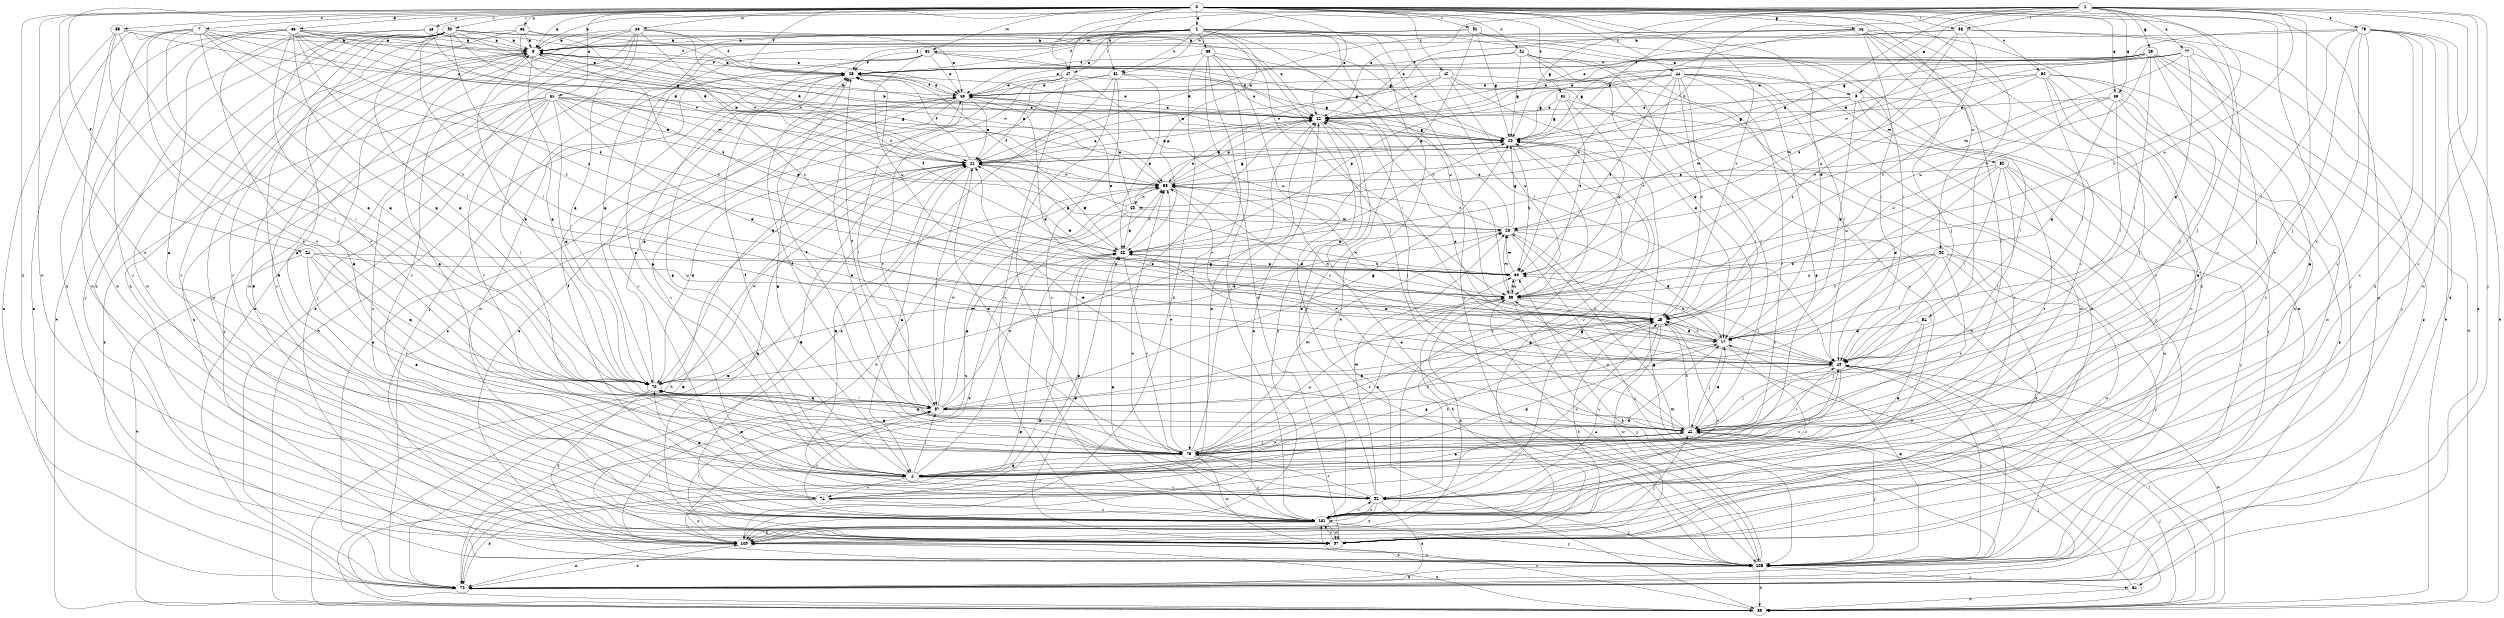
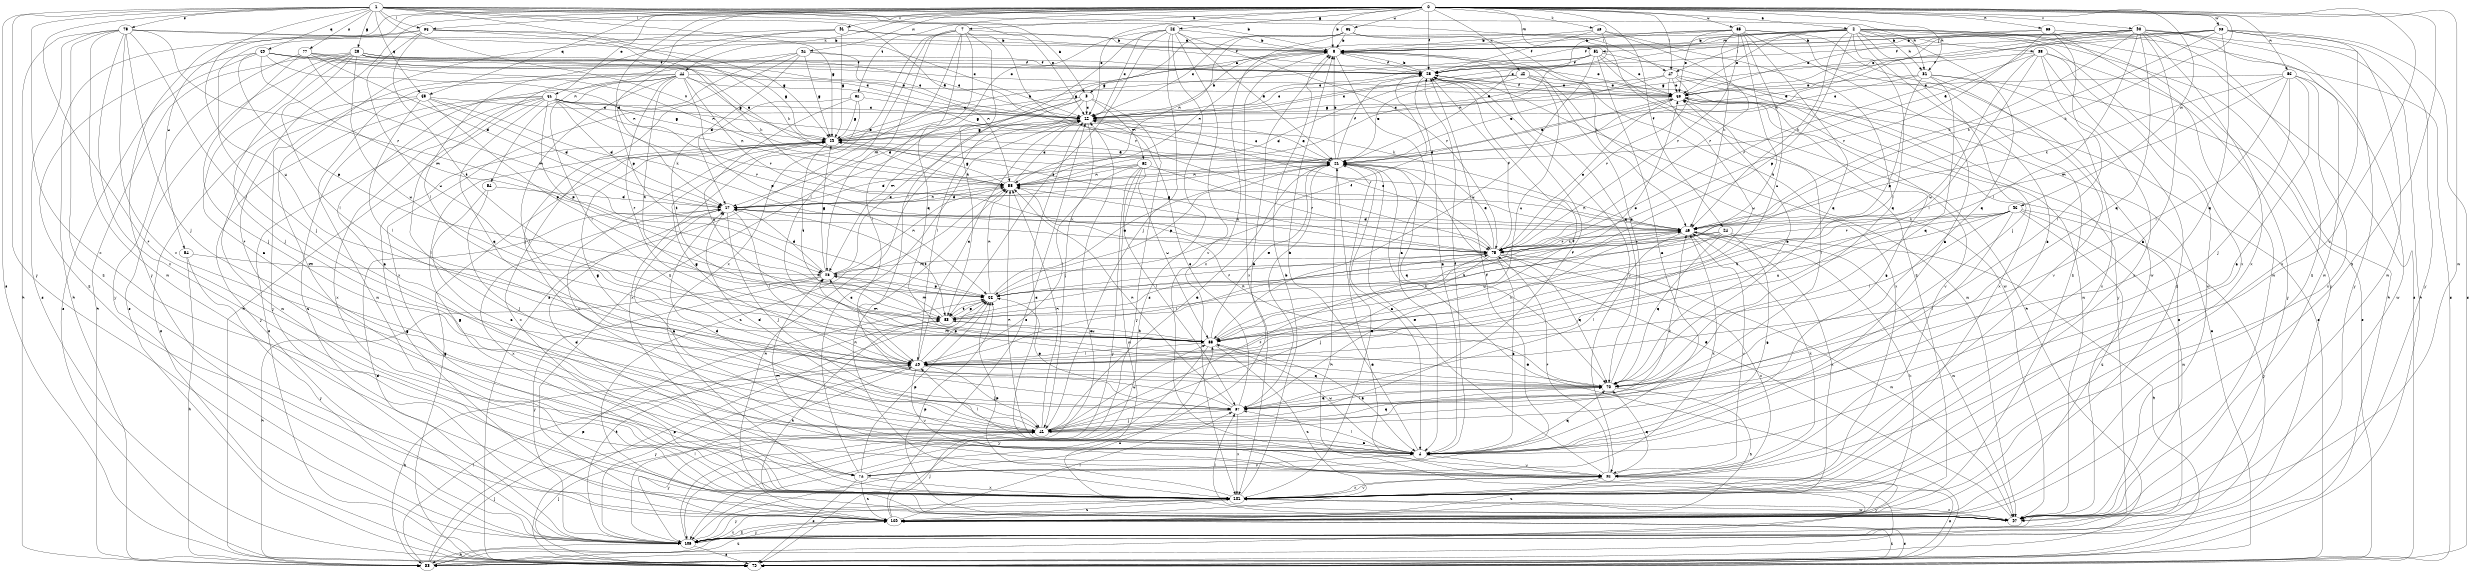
edge "58" -> "69": reversed
edge "75" -> "29": added, label "g"
edge "105" -> "84": reversed
